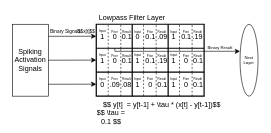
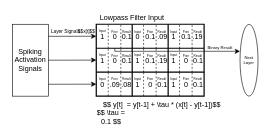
node "Lowpass Filter Layer": label "Lowpass Filter Layer" -> "Lowpass Filter Input"
node "Binary Signals": label "Binary Signals" -> "Layer Signals"
